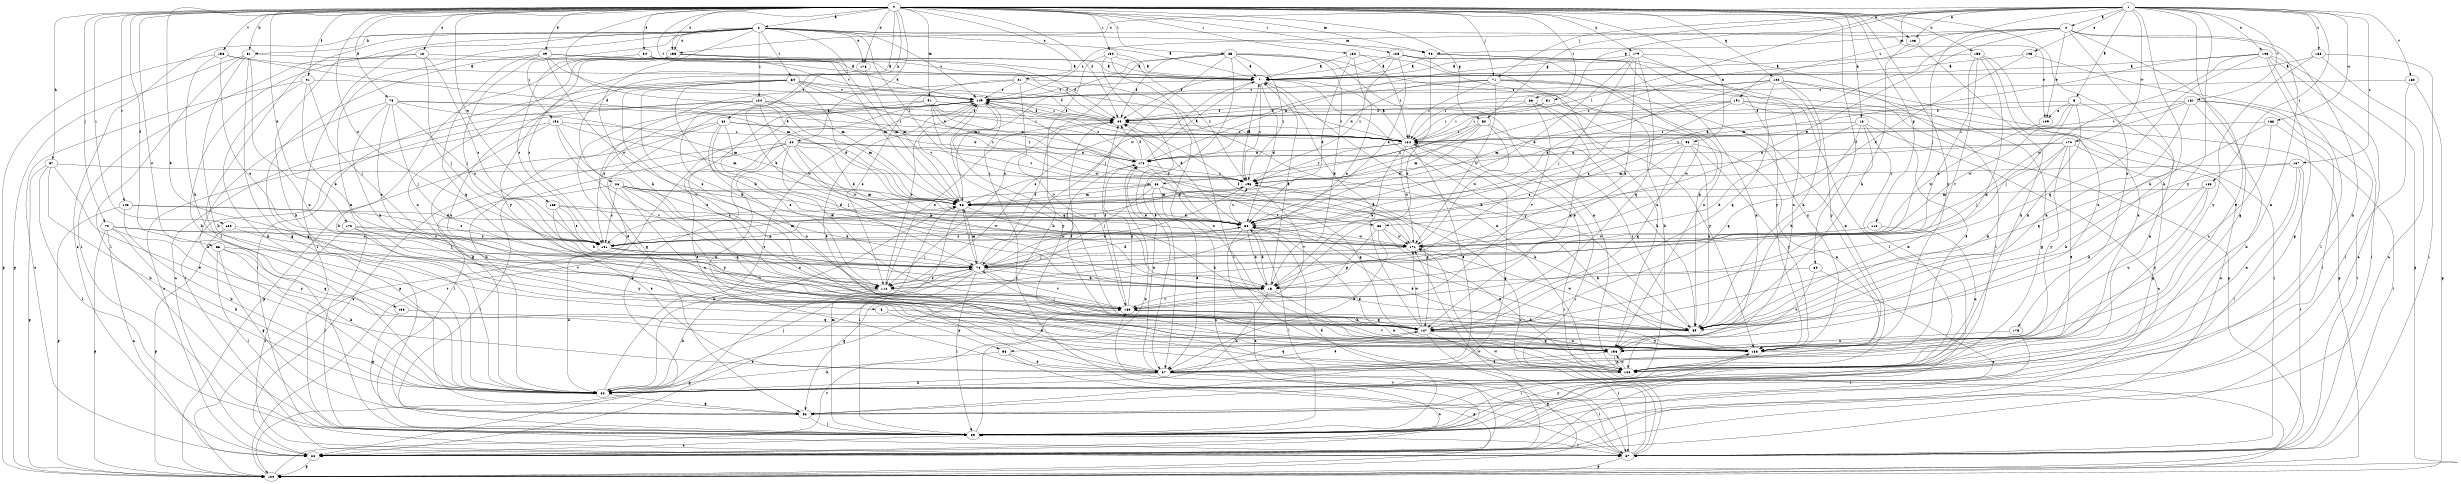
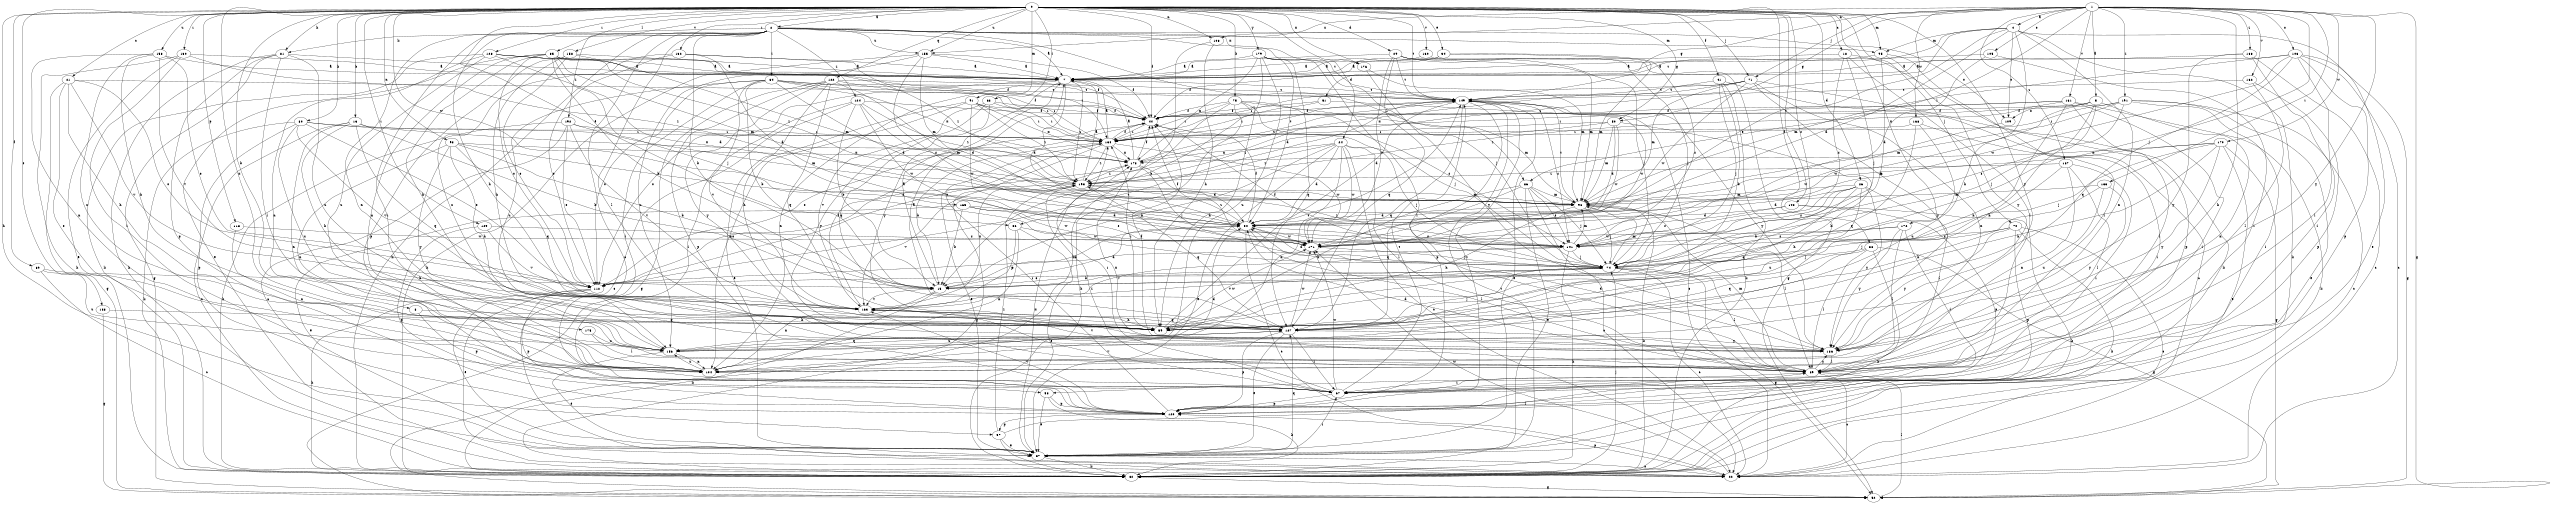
node "160": added
edge "71" -> "96": label "w" -> "m"
edge "57" -> "120": reversed
